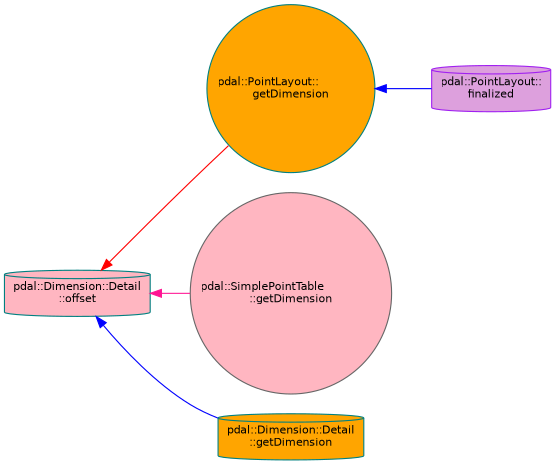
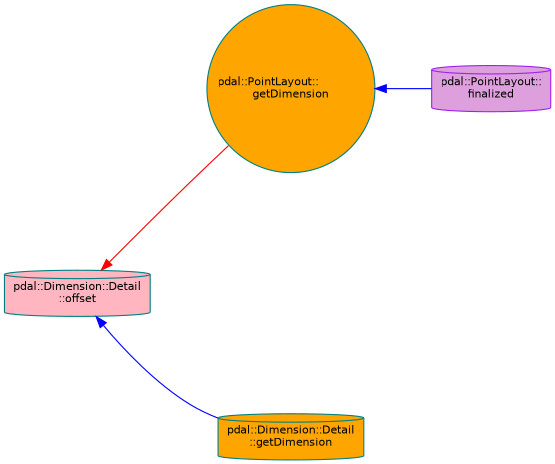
node "pdal::SimplePointTable ::getDimension": removed
